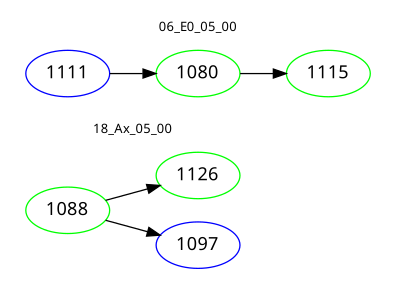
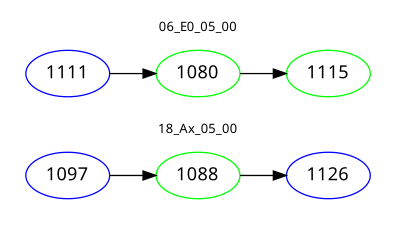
node "1126": color green -> blue
edge "1088" -> "1097": reversed
